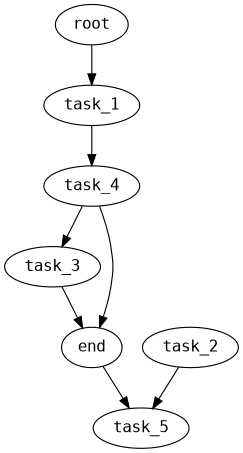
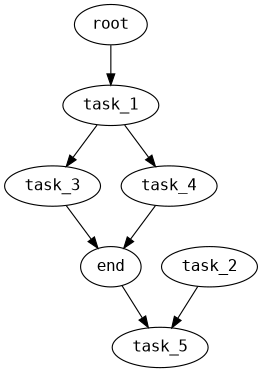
edge "task_4" -> "task_3": now "task_1" -> "task_3"
